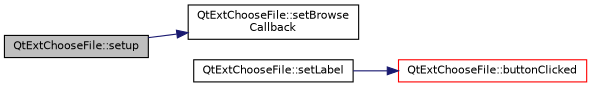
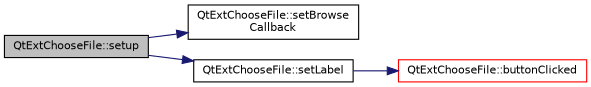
edge "QtExtChooseFile::setup" -> "QtExtChooseFile::setLabel": added
